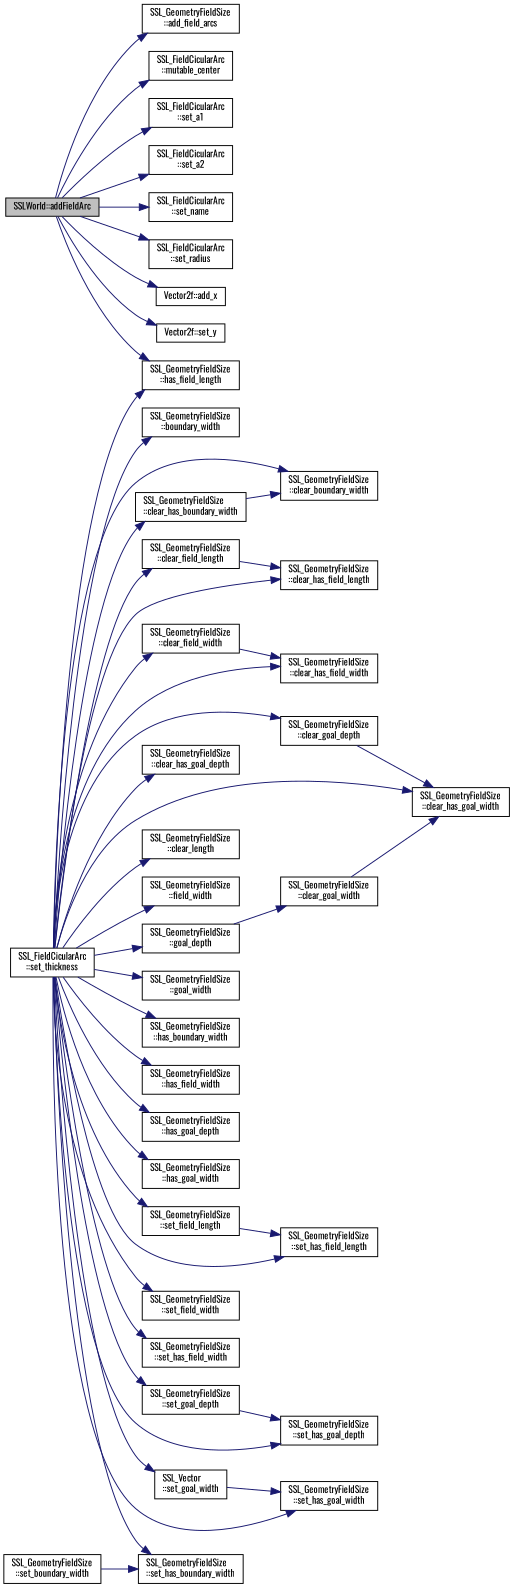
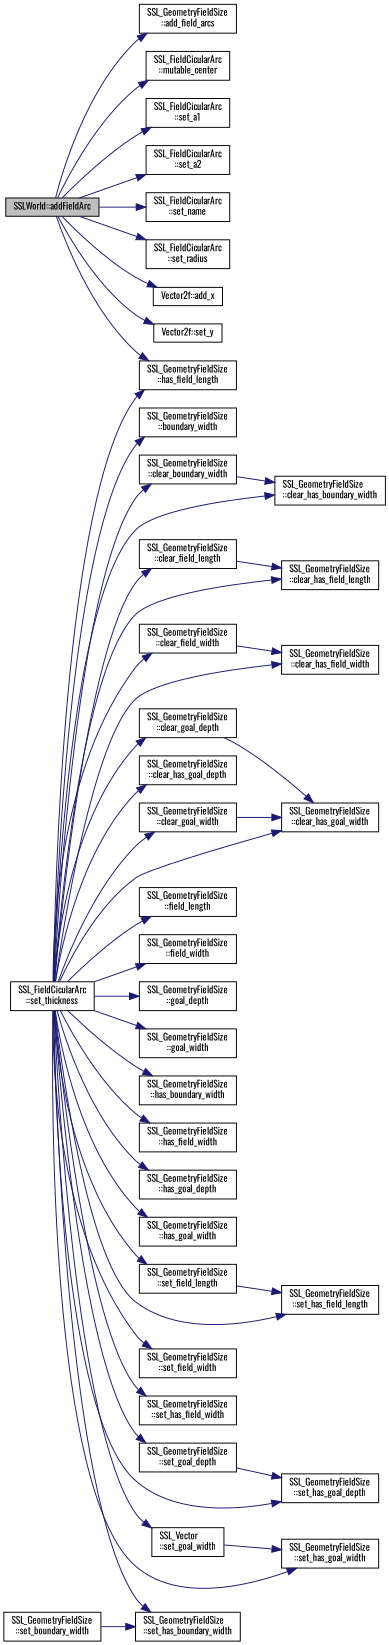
edge "SSL_GeometryFieldSize ::clear_has_boundary_width" -> "SSL_GeometryFieldSize ::clear_boundary_width": reversed
node "SSL_GeometryFieldSize ::clear_length": label "SSL_GeometryFieldSize ::clear_length" -> "SSL_GeometryFieldSize ::field_length"
edge "SSL_GeometryFieldSize ::goal_depth" -> "SSL_GeometryFieldSize ::clear_goal_width": now "SSL_FieldCicularArc ::set_thickness" -> "SSL_GeometryFieldSize ::clear_goal_width"
